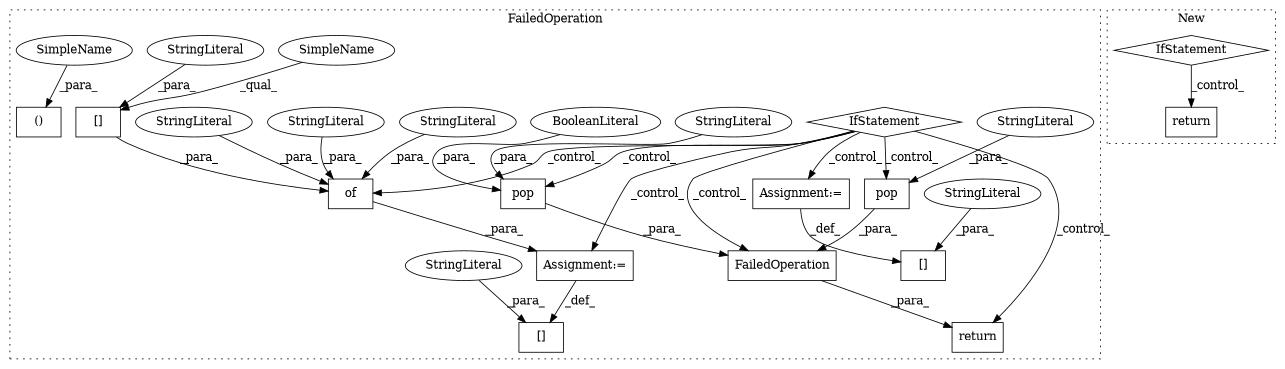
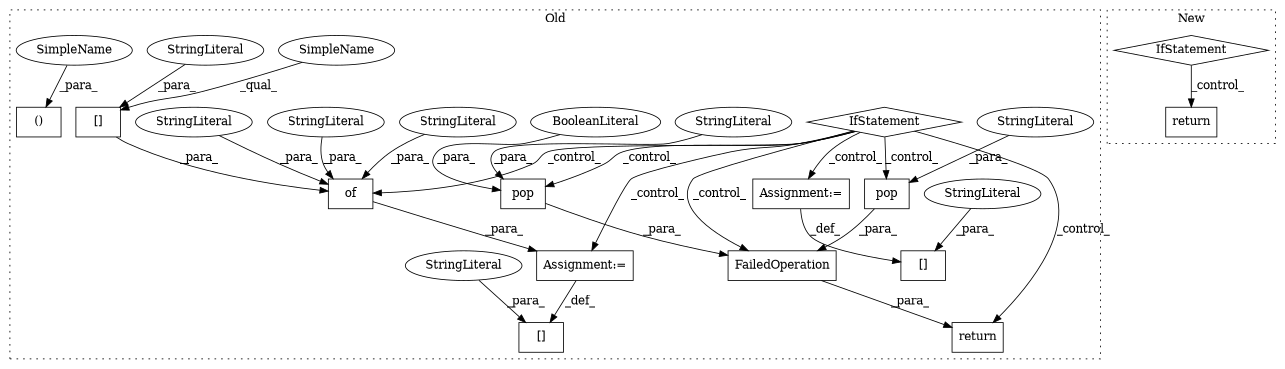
cluster "FailedOperation": label "FailedOperation" -> "Old"
